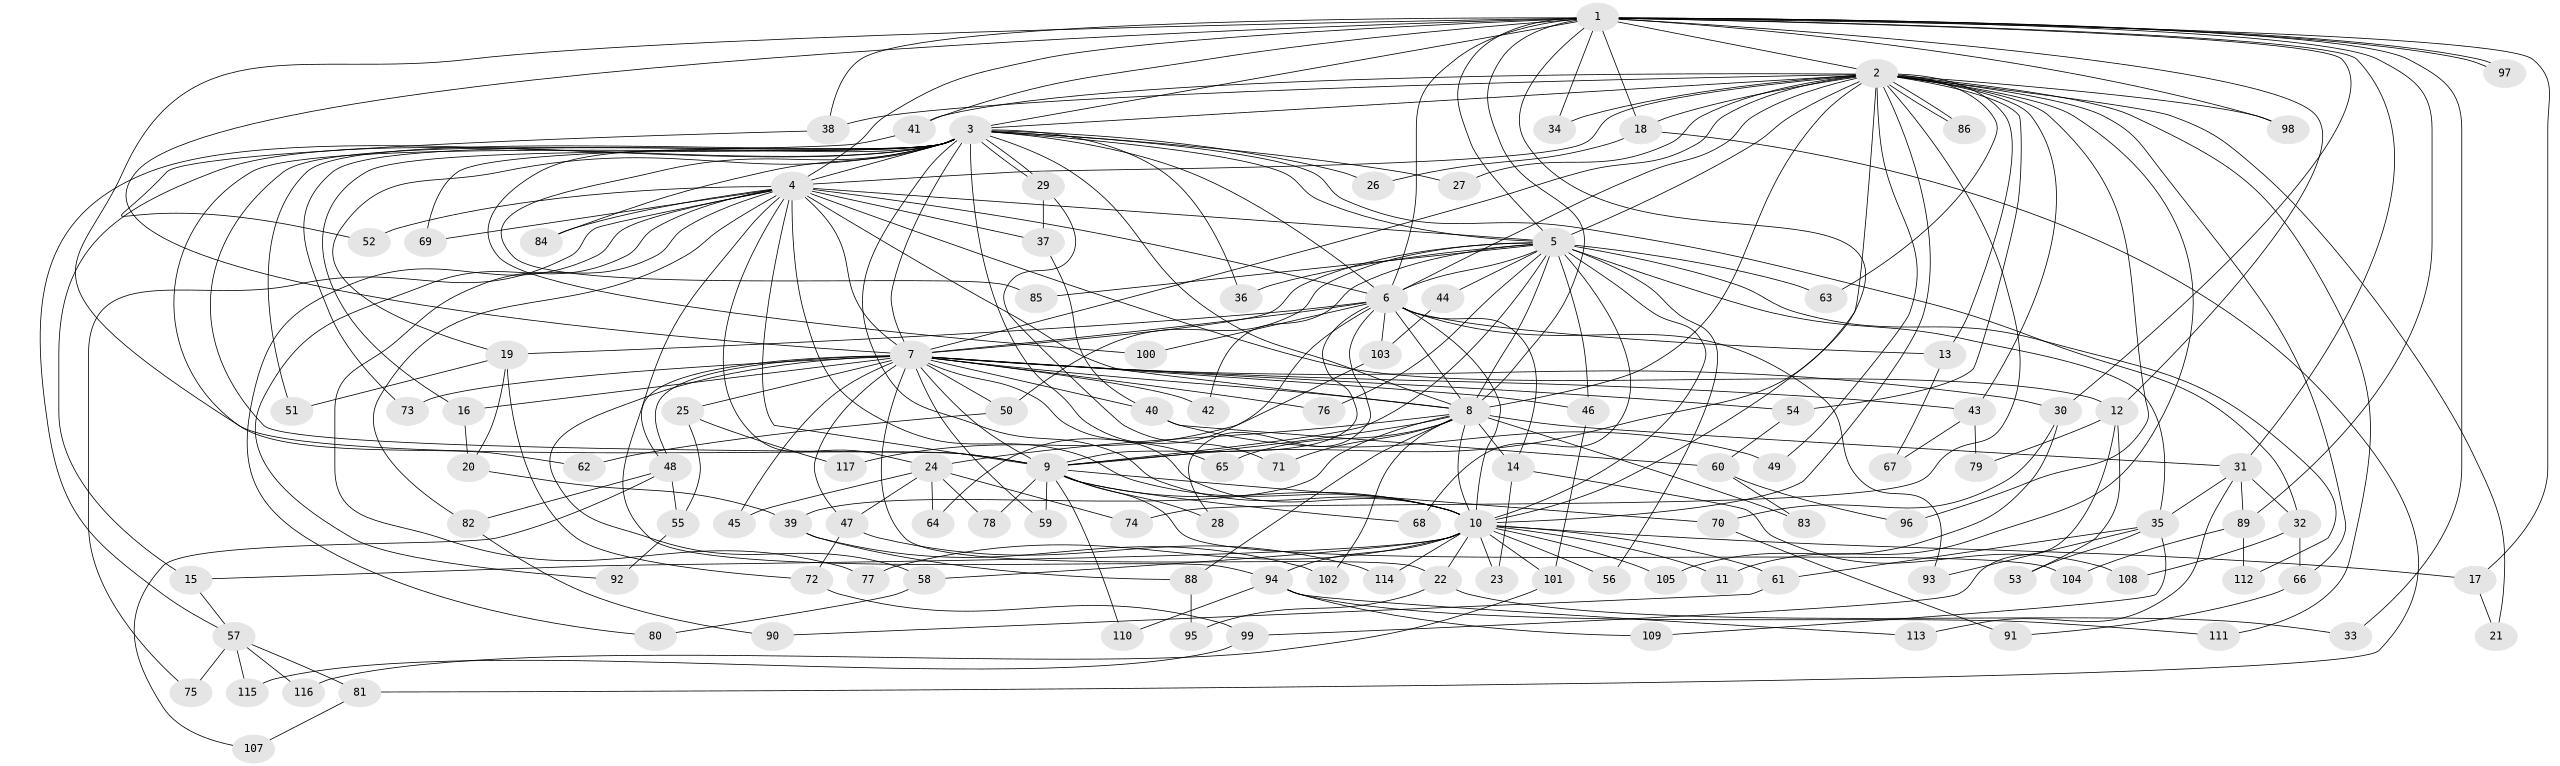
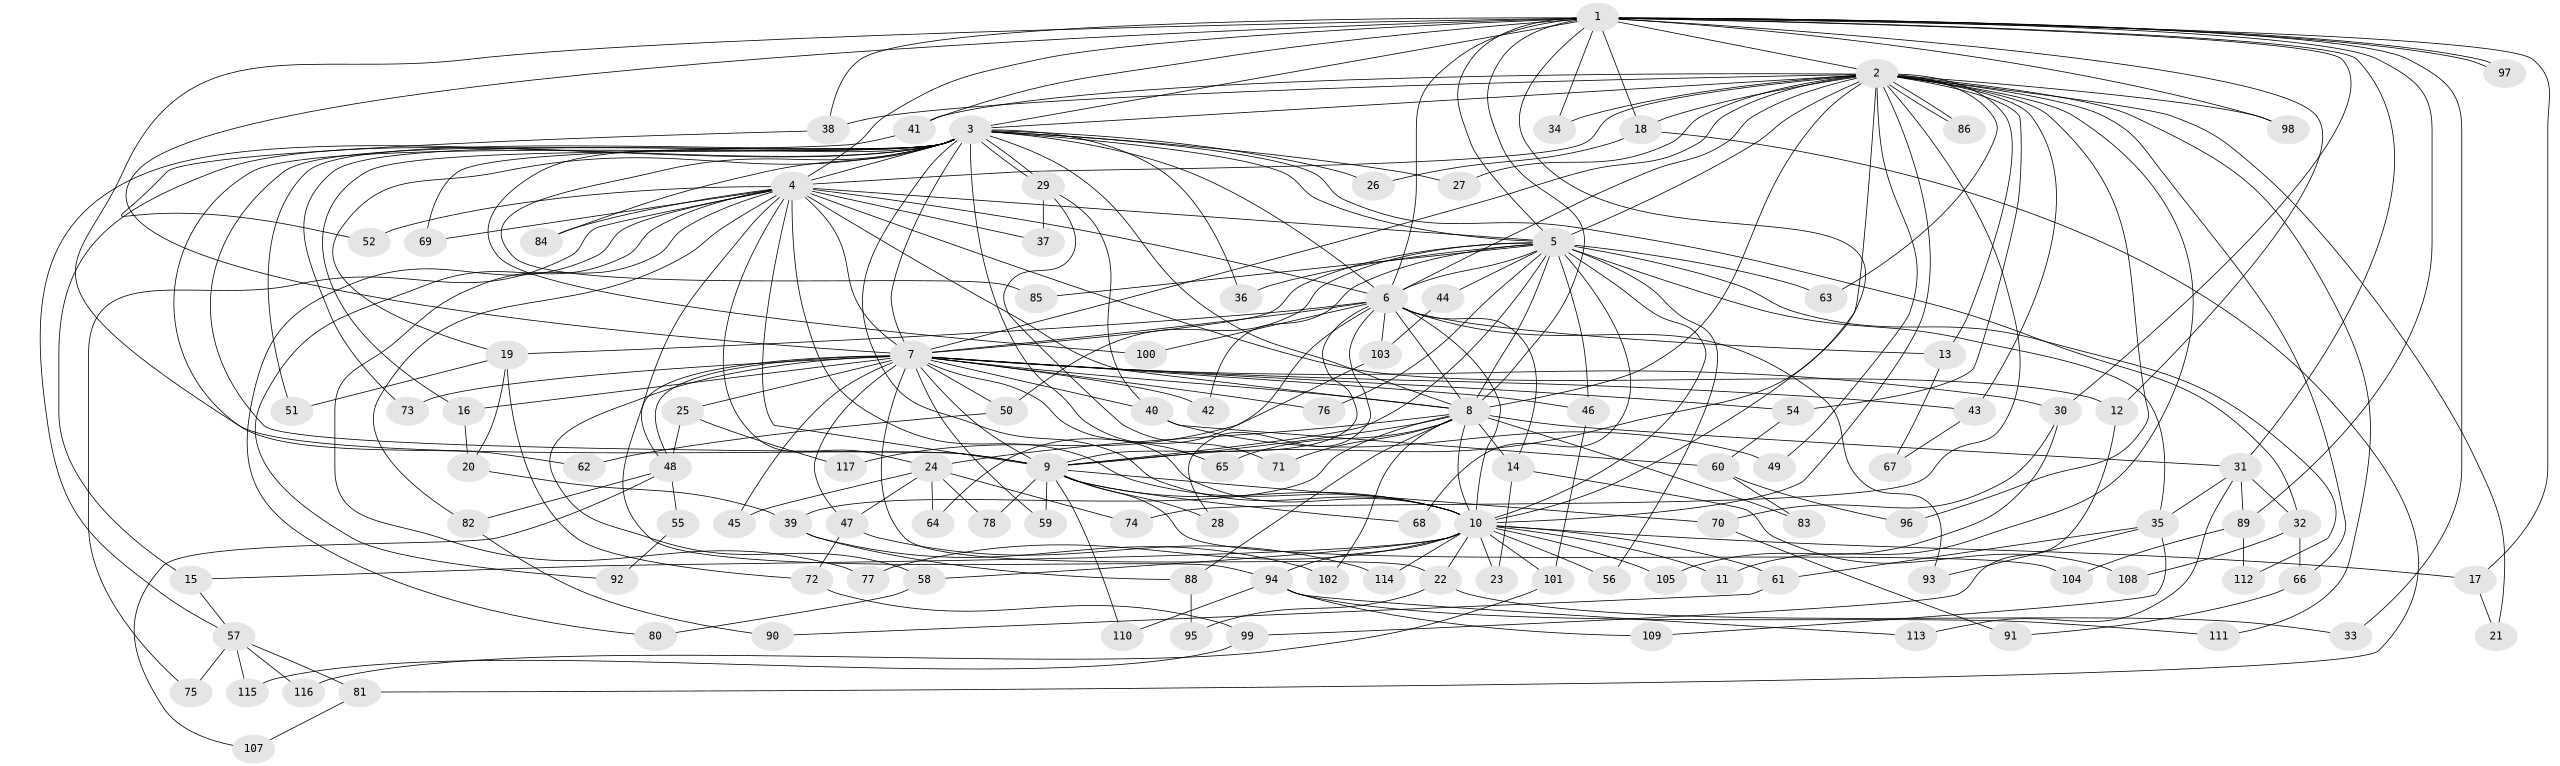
edge "37" -- "40": now "29" -- "40"
edge "25" -- "55": now "25" -- "48"
node "79": removed
node "53": removed
